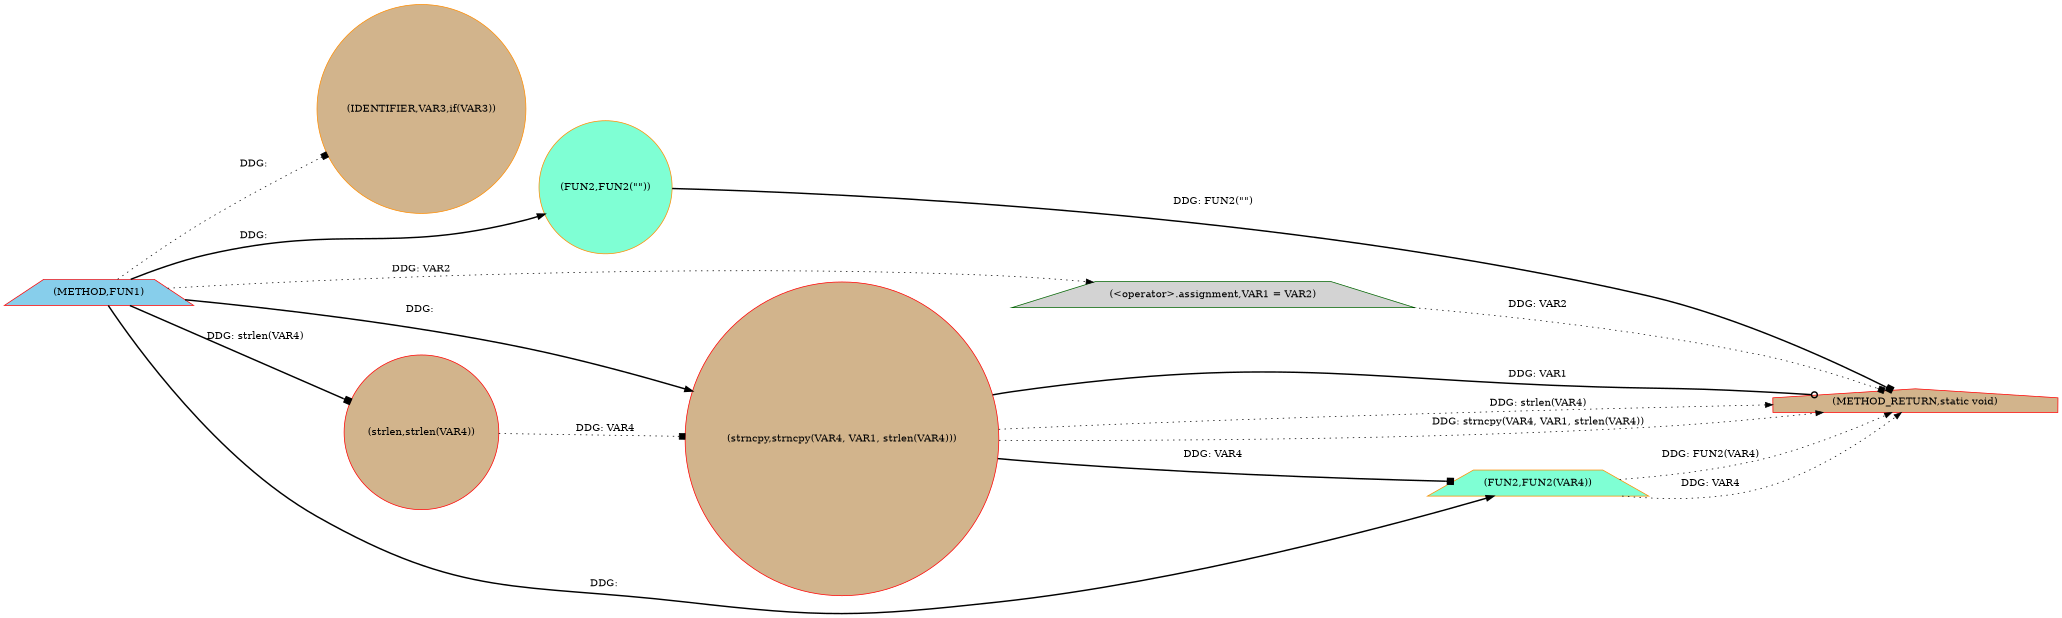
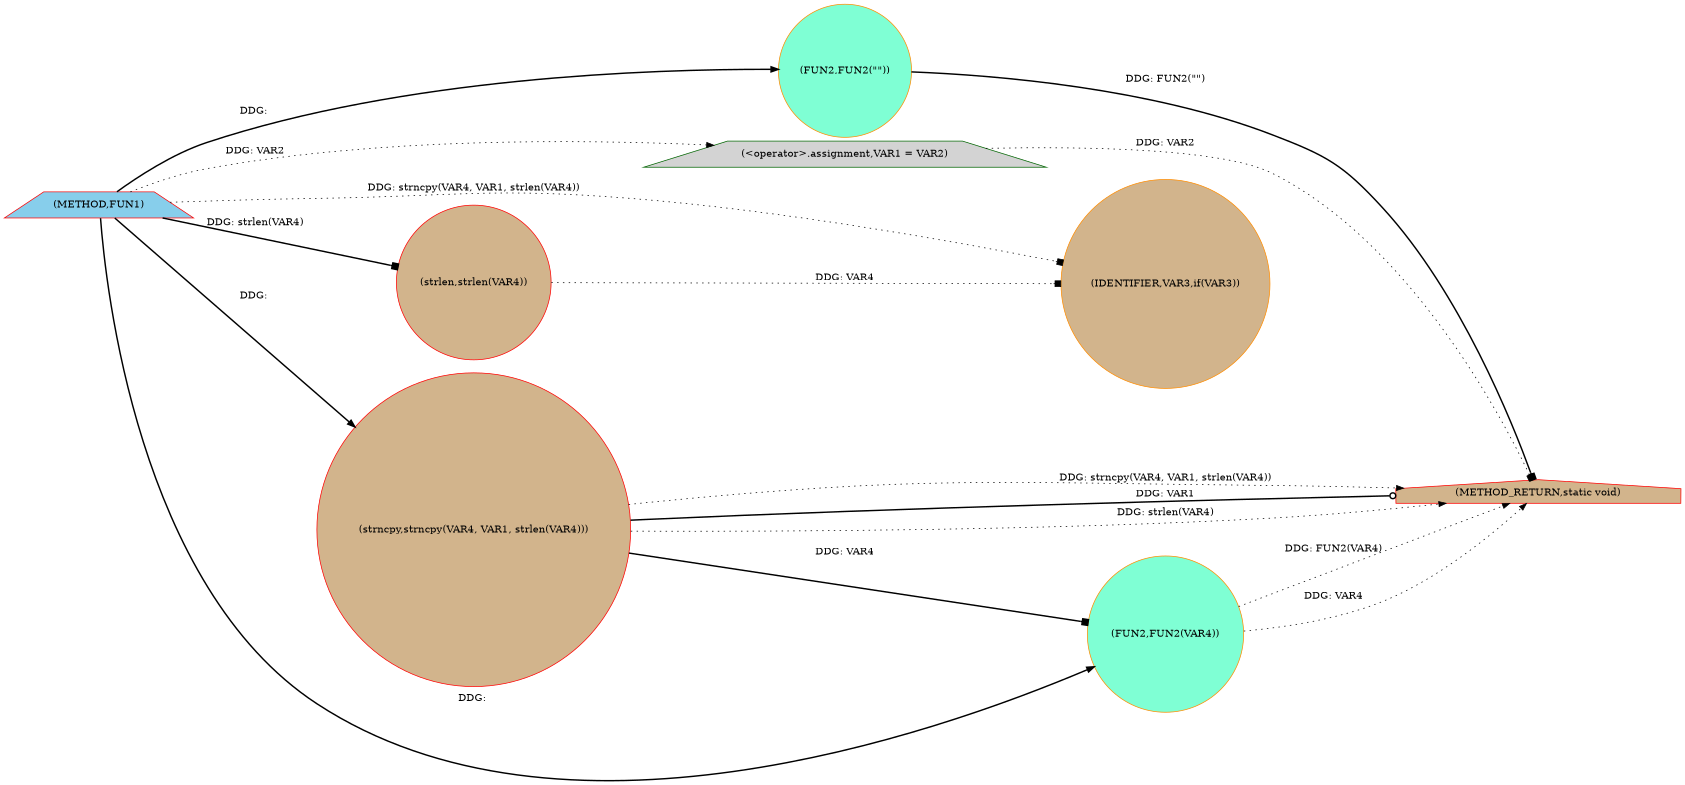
edge "(METHOD,FUN1)" -> "(IDENTIFIER,VAR3,if(VAR3))": label "DDG: " -> "DDG: strncpy(VAR4, VAR1, strlen(VAR4))"
edge "(strlen,strlen(VAR4))" -> "(strncpy,strncpy(VAR4, VAR1, strlen(VAR4)))": now "(strlen,strlen(VAR4))" -> "(IDENTIFIER,VAR3,if(VAR3))"
node "(FUN2,FUN2(VAR4))": shape trapezium -> circle
